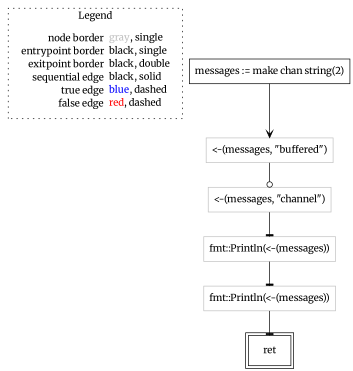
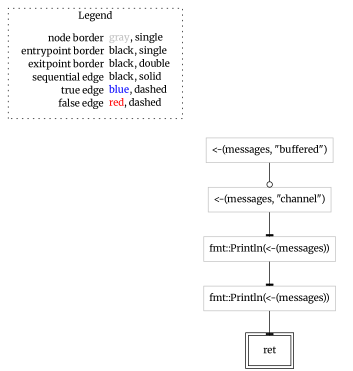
node "messages := make chan string(2)": removed
